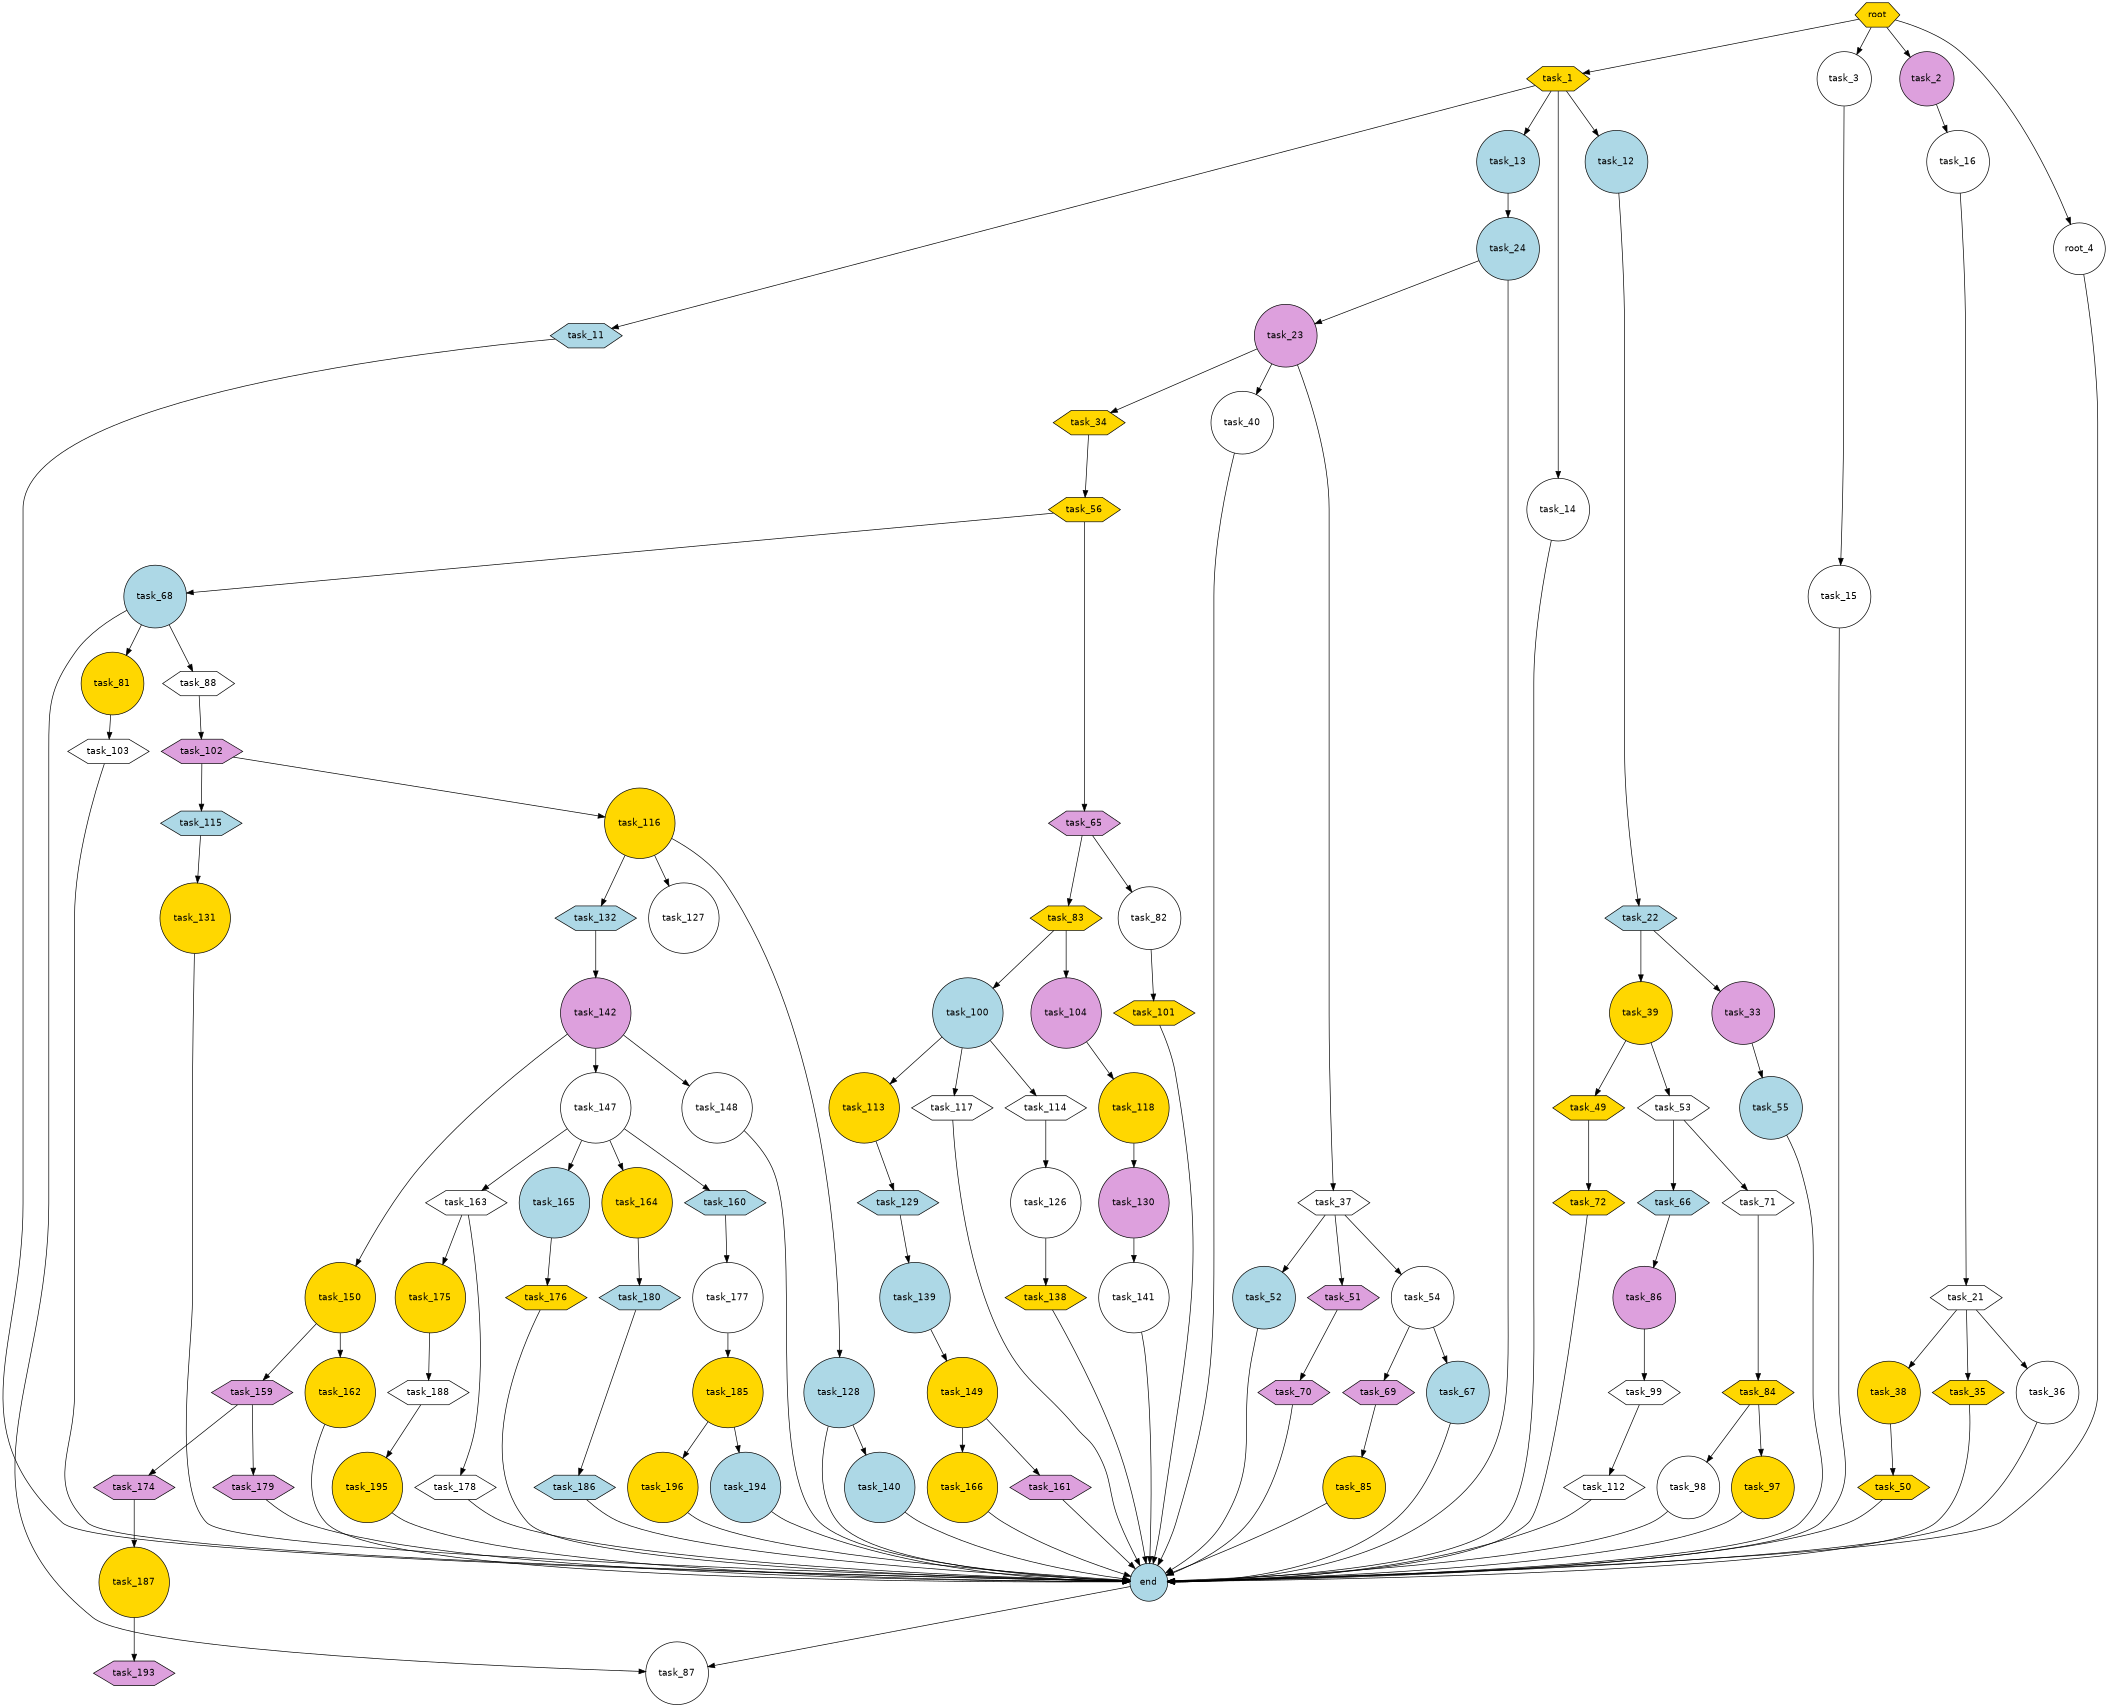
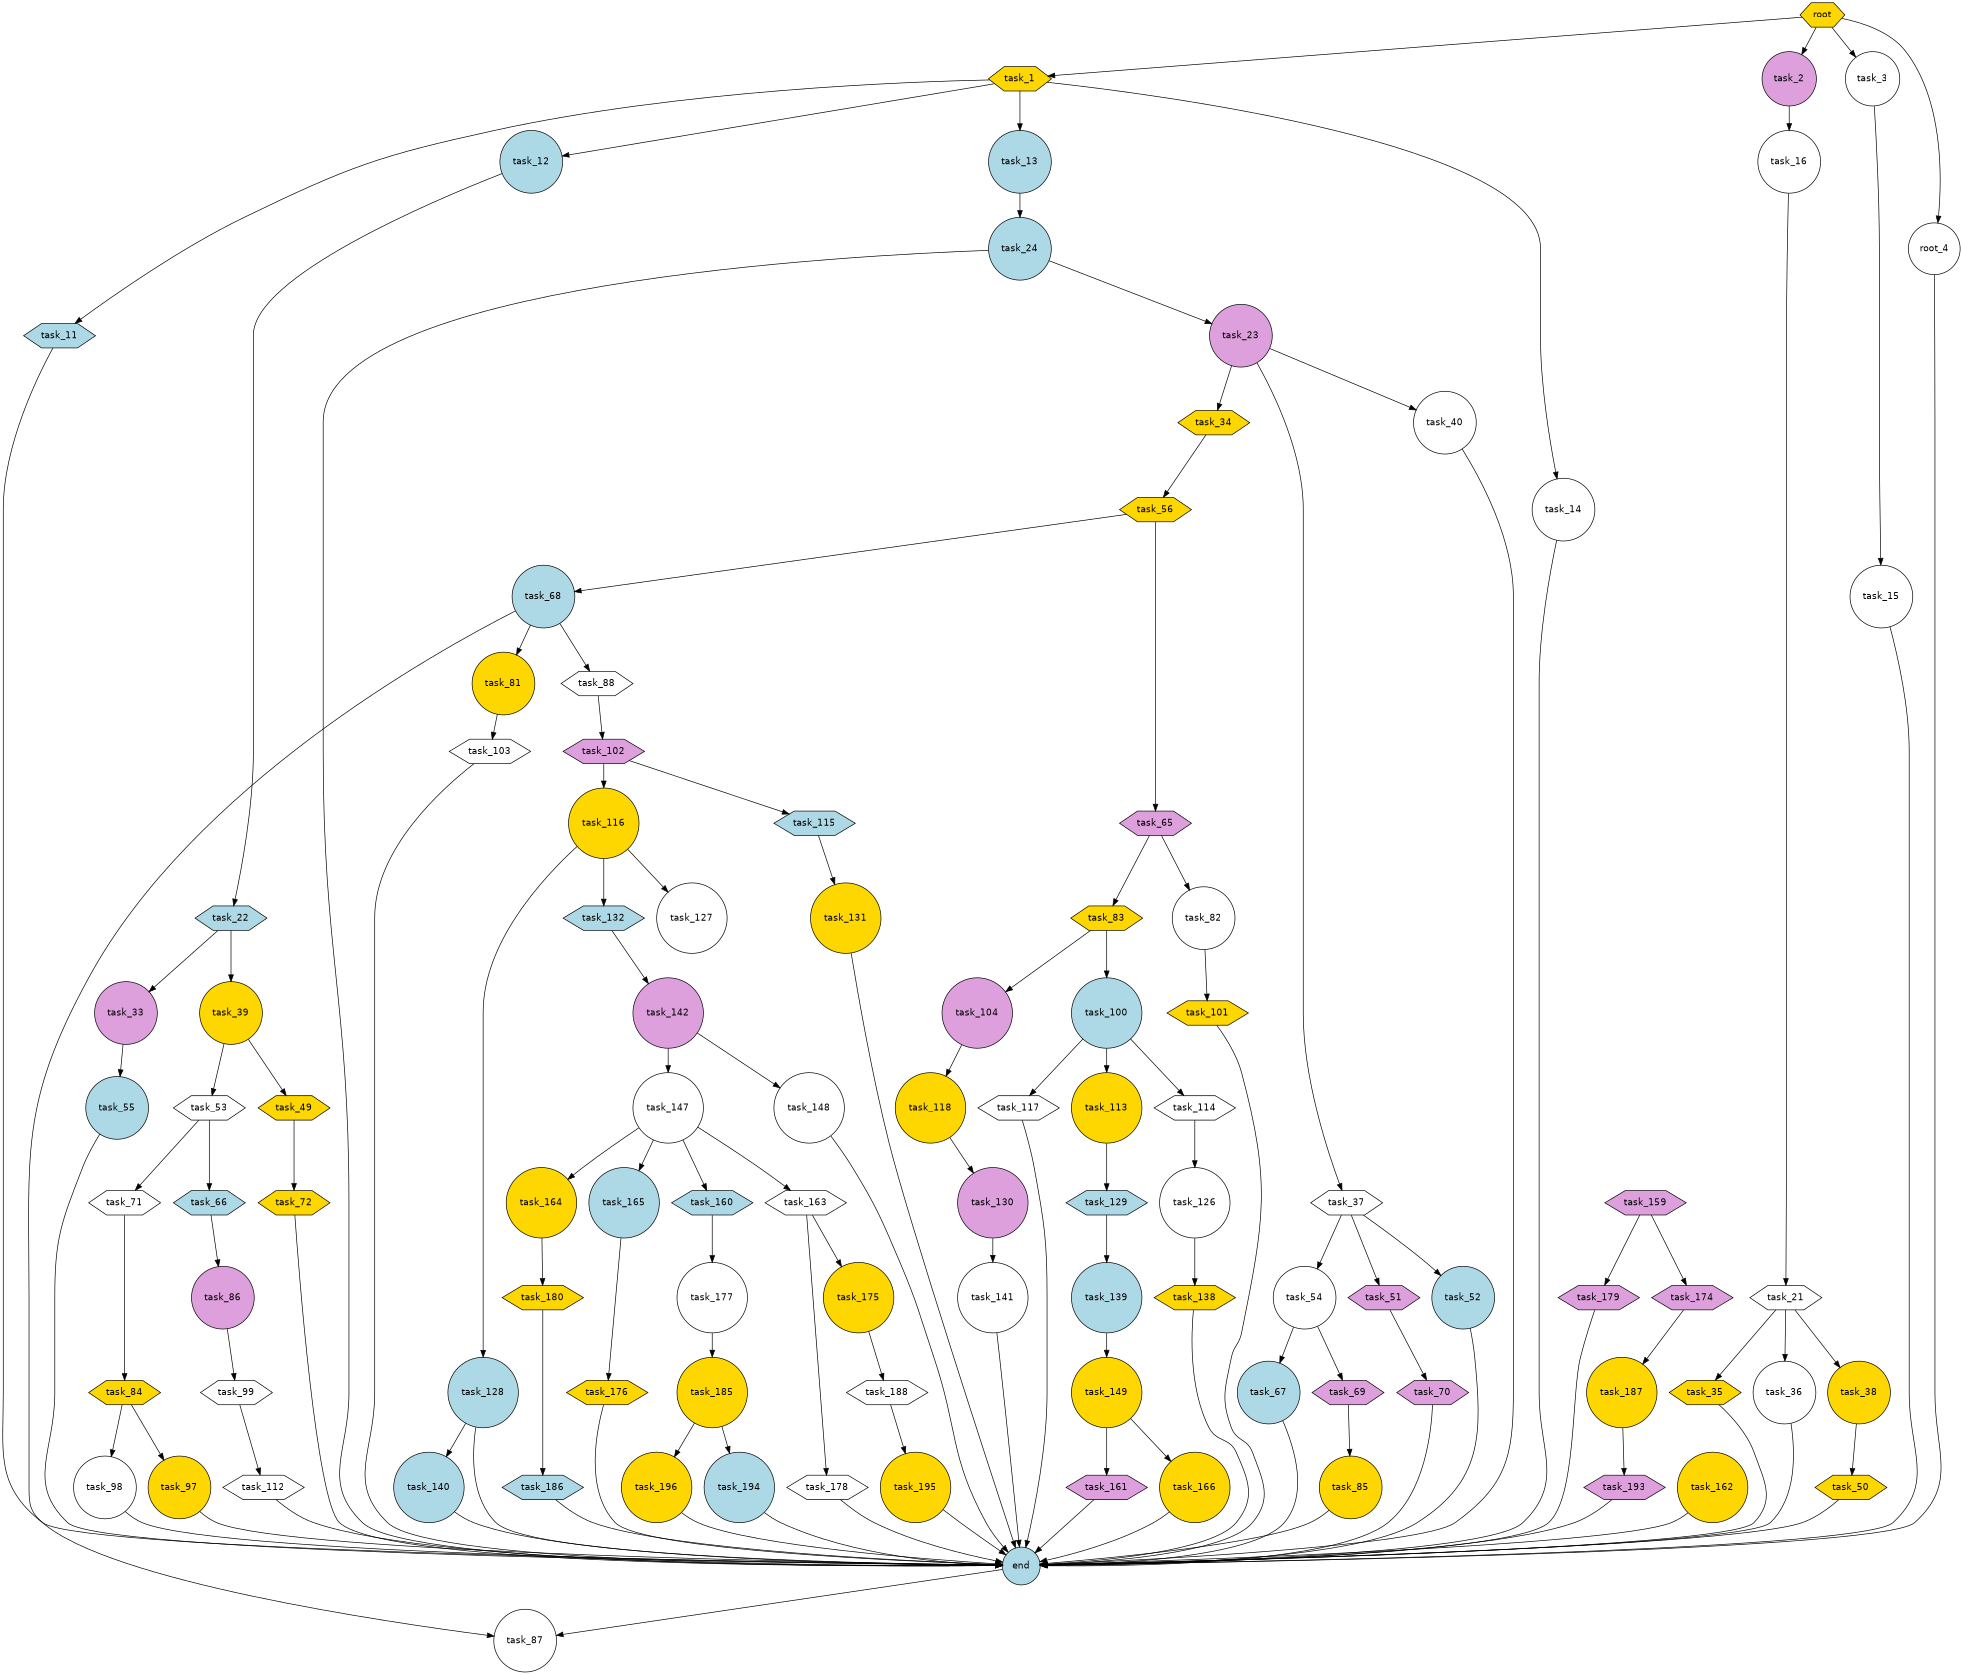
node "task_150": removed
node "task_180": fillcolor lightblue -> gold
edge "task_193" -> "end": added
